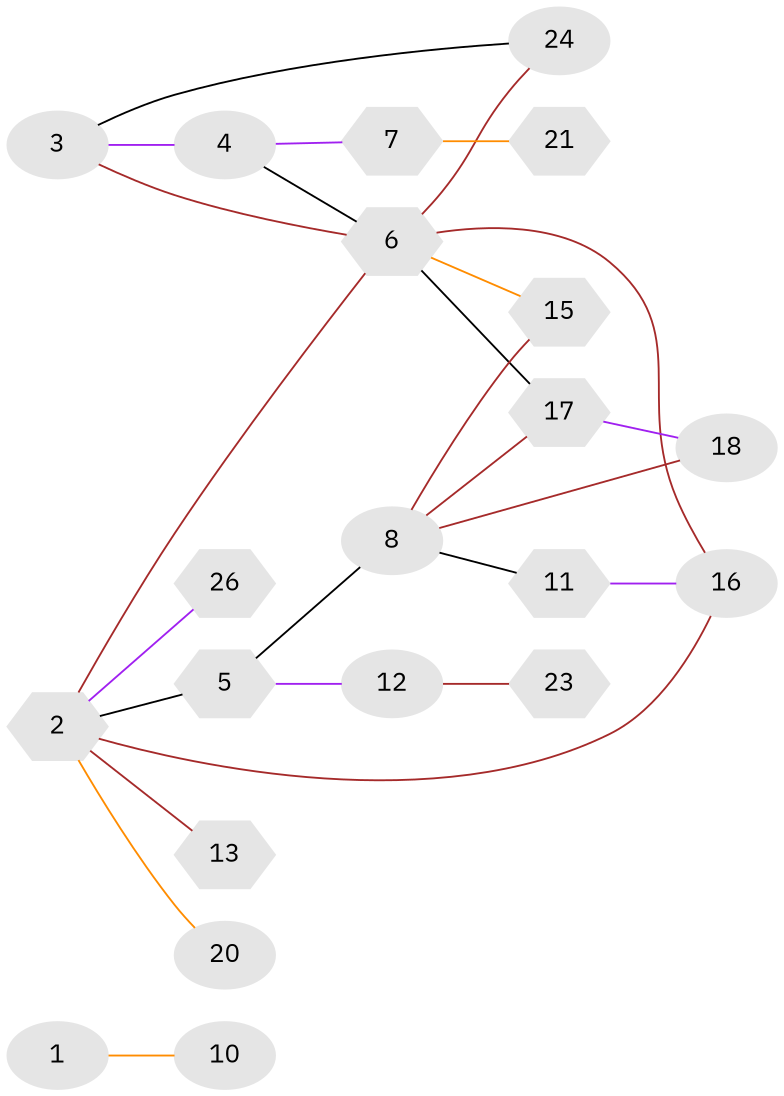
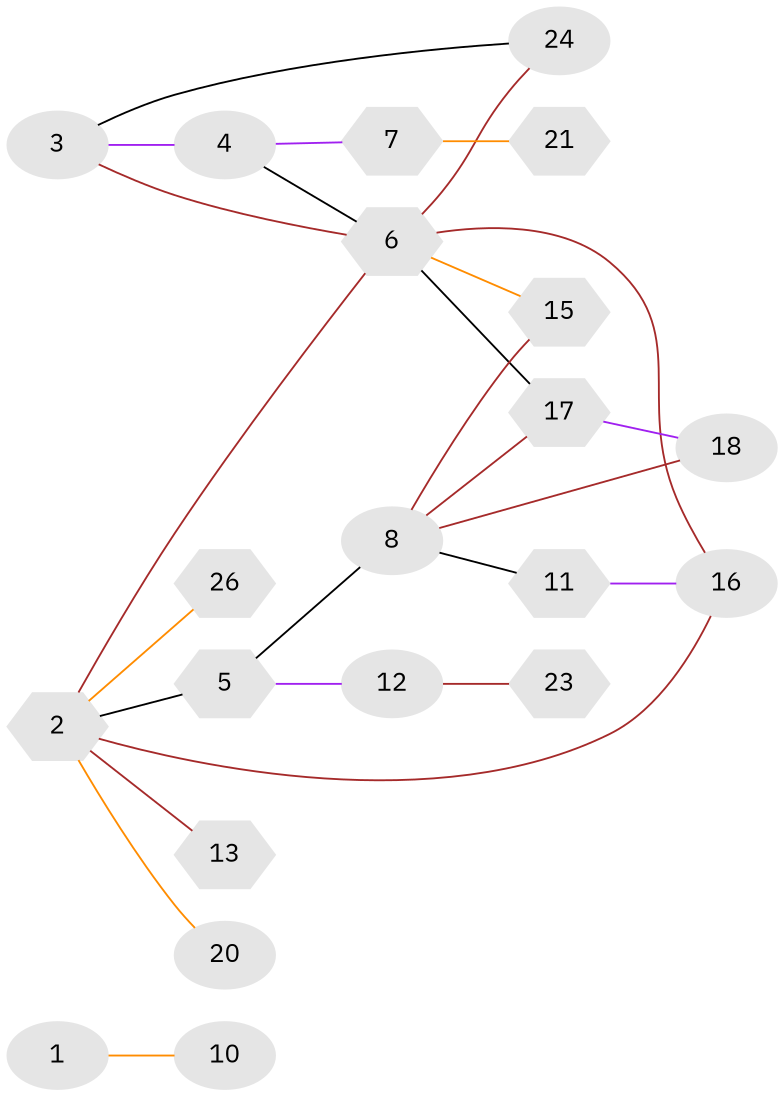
edge "26" -- "2": color purple -> darkorange
